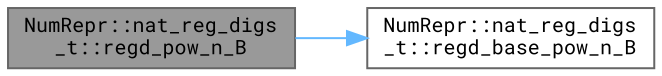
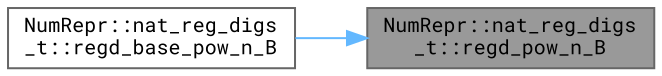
edge "NumRepr::nat_reg_digs _t::regd_pow_n_B" -> "NumRepr::nat_reg_digs _t::regd_base_pow_n_B": reversed
